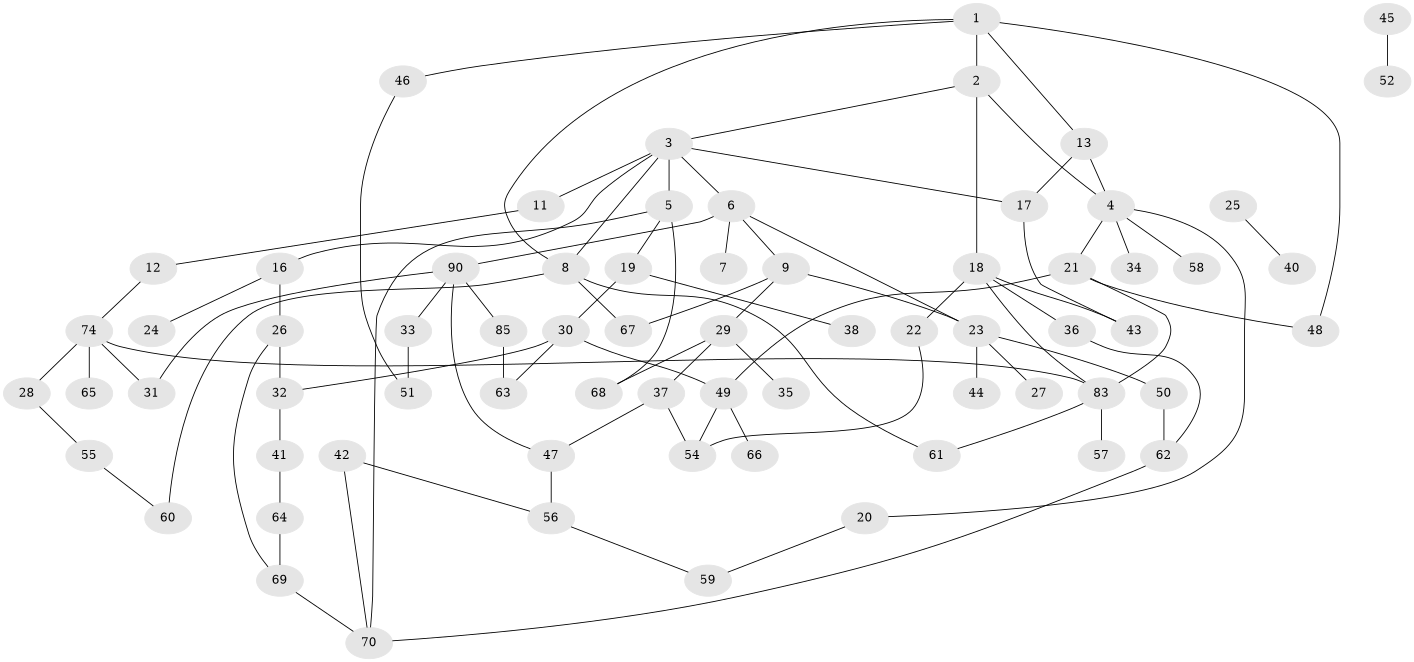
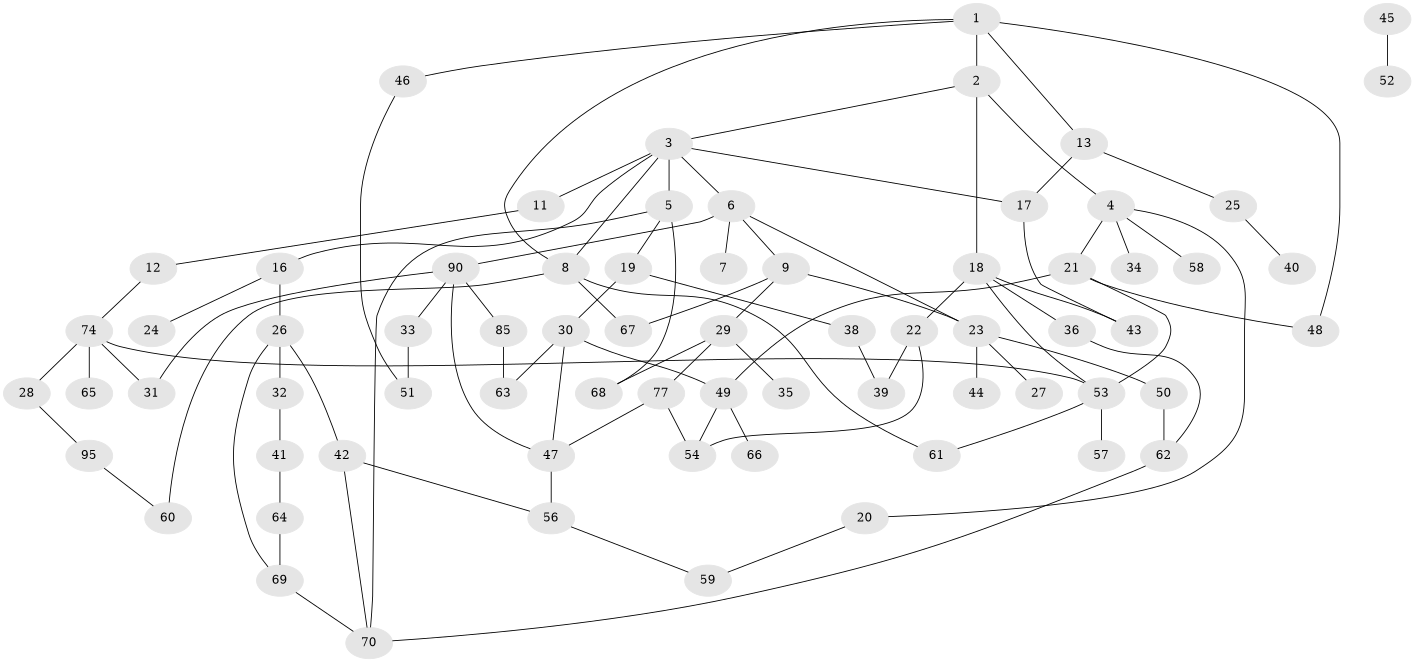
edge "13" -- "4": now "13" -- "25"
edge "30" -- "32": now "30" -- "47"
edge "26" -- "42": added
node "37": label "37" -> "77"
node "39": added
node "83": label "83" -> "53"
node "55": label "55" -> "95"
